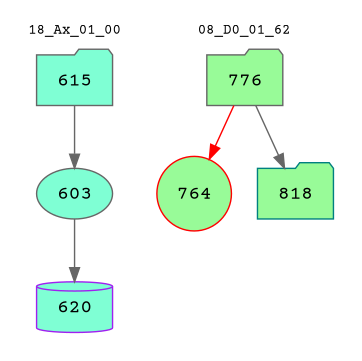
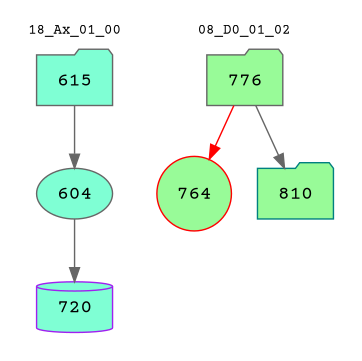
cluster "08_D0_01_62": label "08_D0_01_62" -> "08_D0_01_02"
node "603": label "603" -> "604"
node "818": label "818" -> "810"
node "620": label "620" -> "720"
